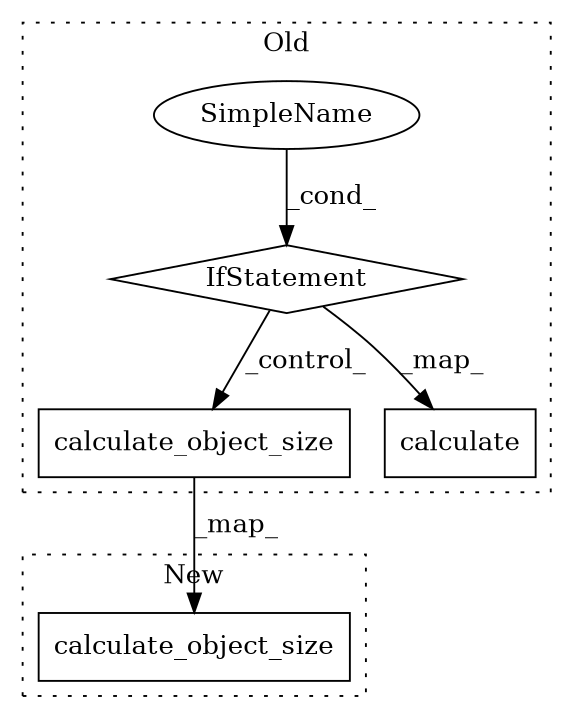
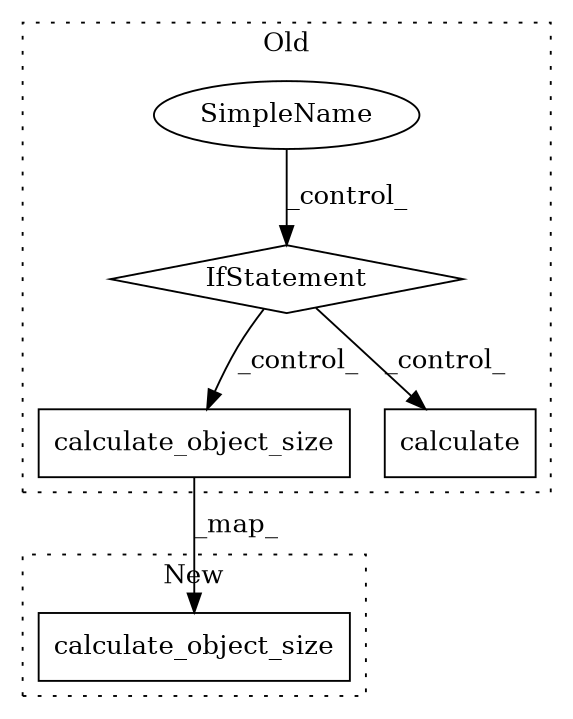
edge "SimpleName" -> "IfStatement": label "_cond_" -> "_control_"
edge "IfStatement" -> "calculate": label "_map_" -> "_control_"
